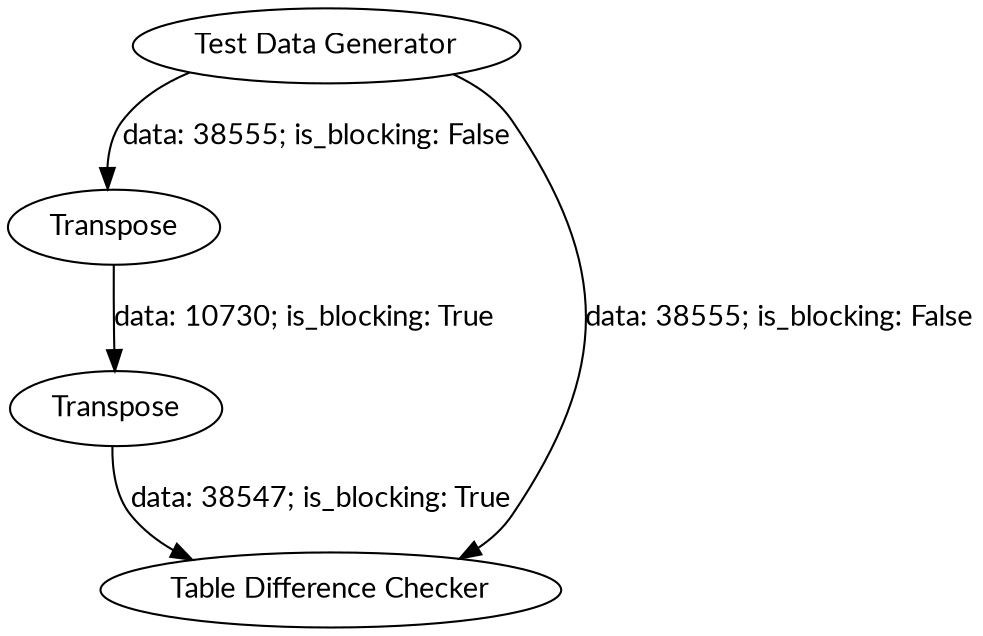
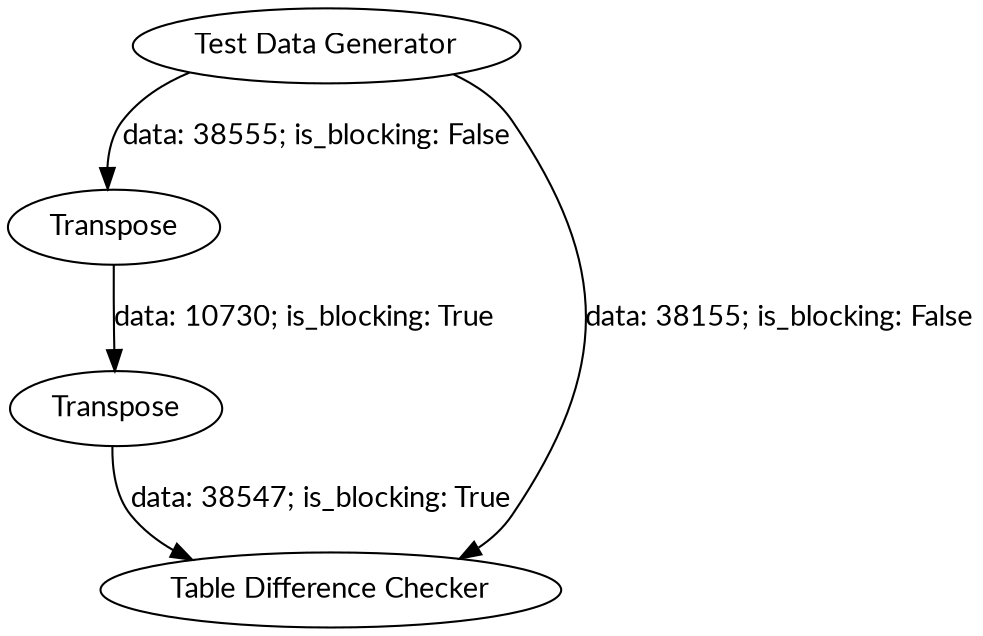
edge "Test Data Generator" -> "Table Difference Checker": label "data: 38555; is_blocking: False" -> "data: 38155; is_blocking: False"
